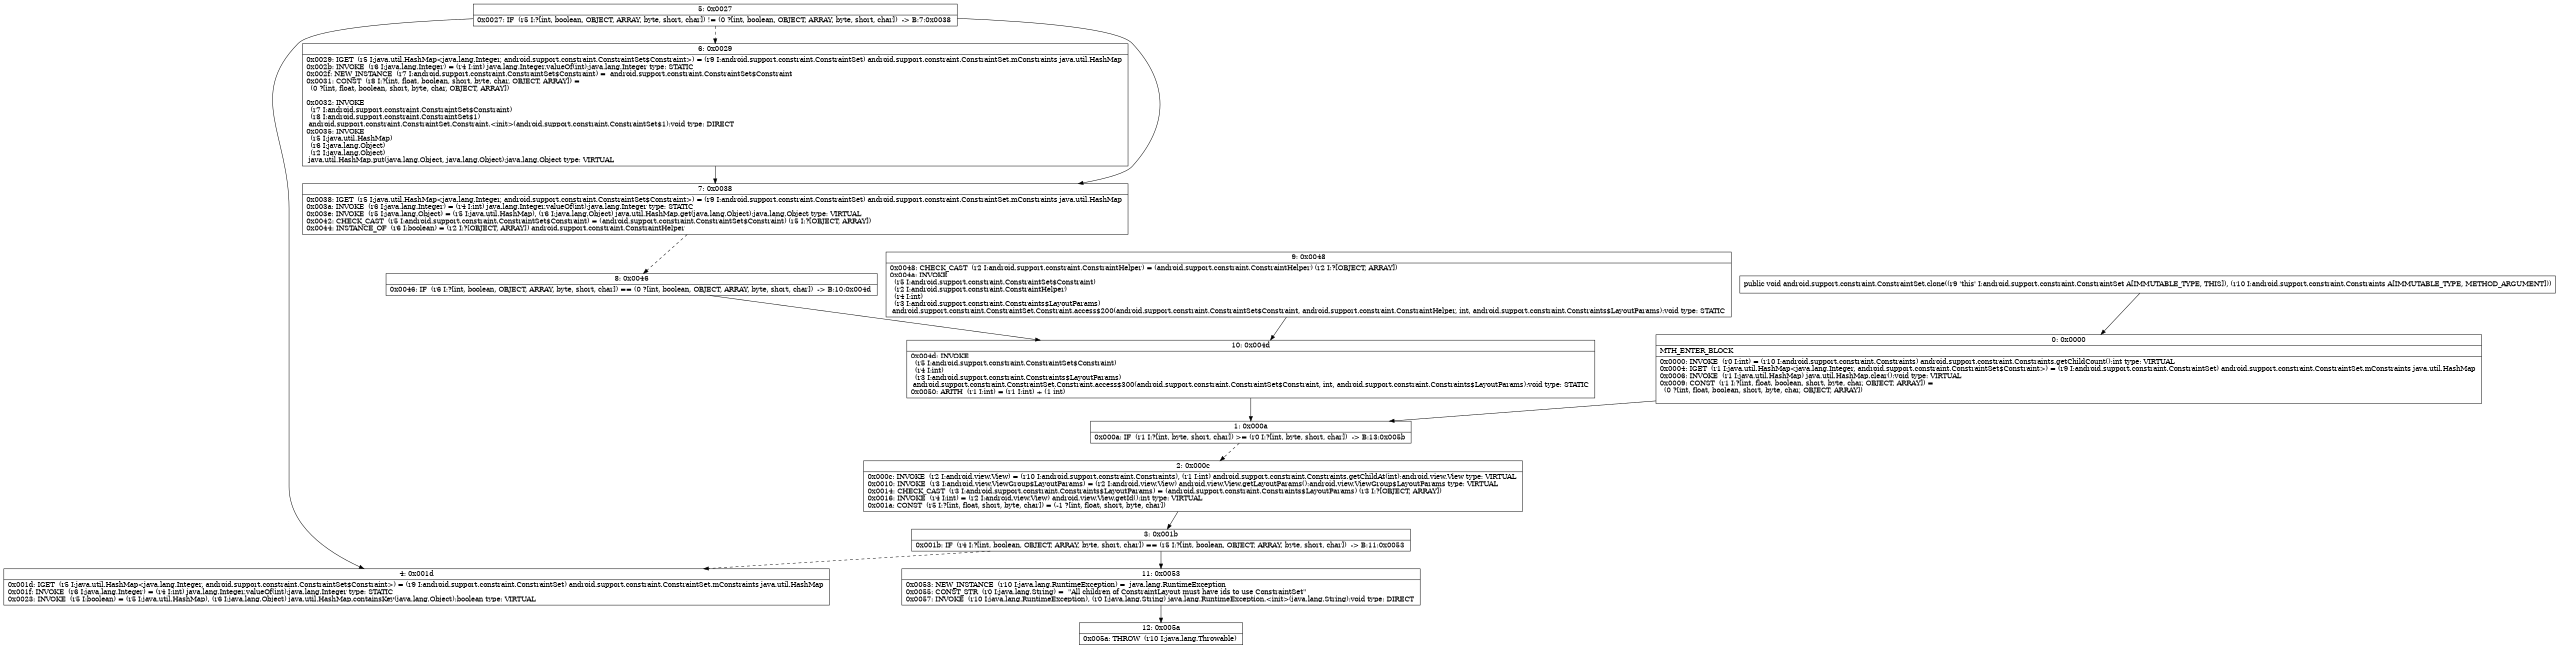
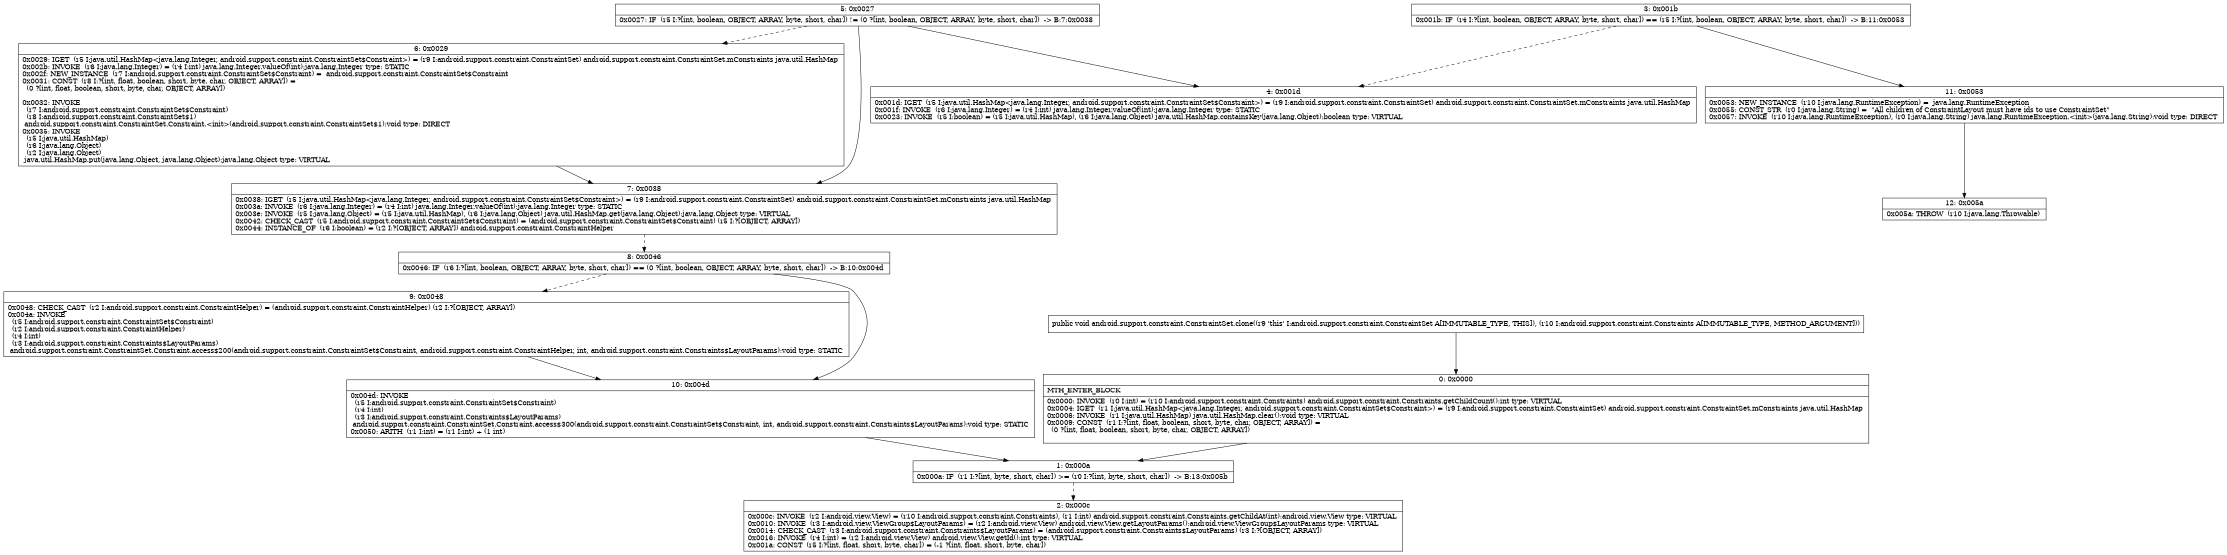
edge "8: 0x0046" -> "9: 0x0048": added
edge "2: 0x000c" -> "3: 0x001b": removed
